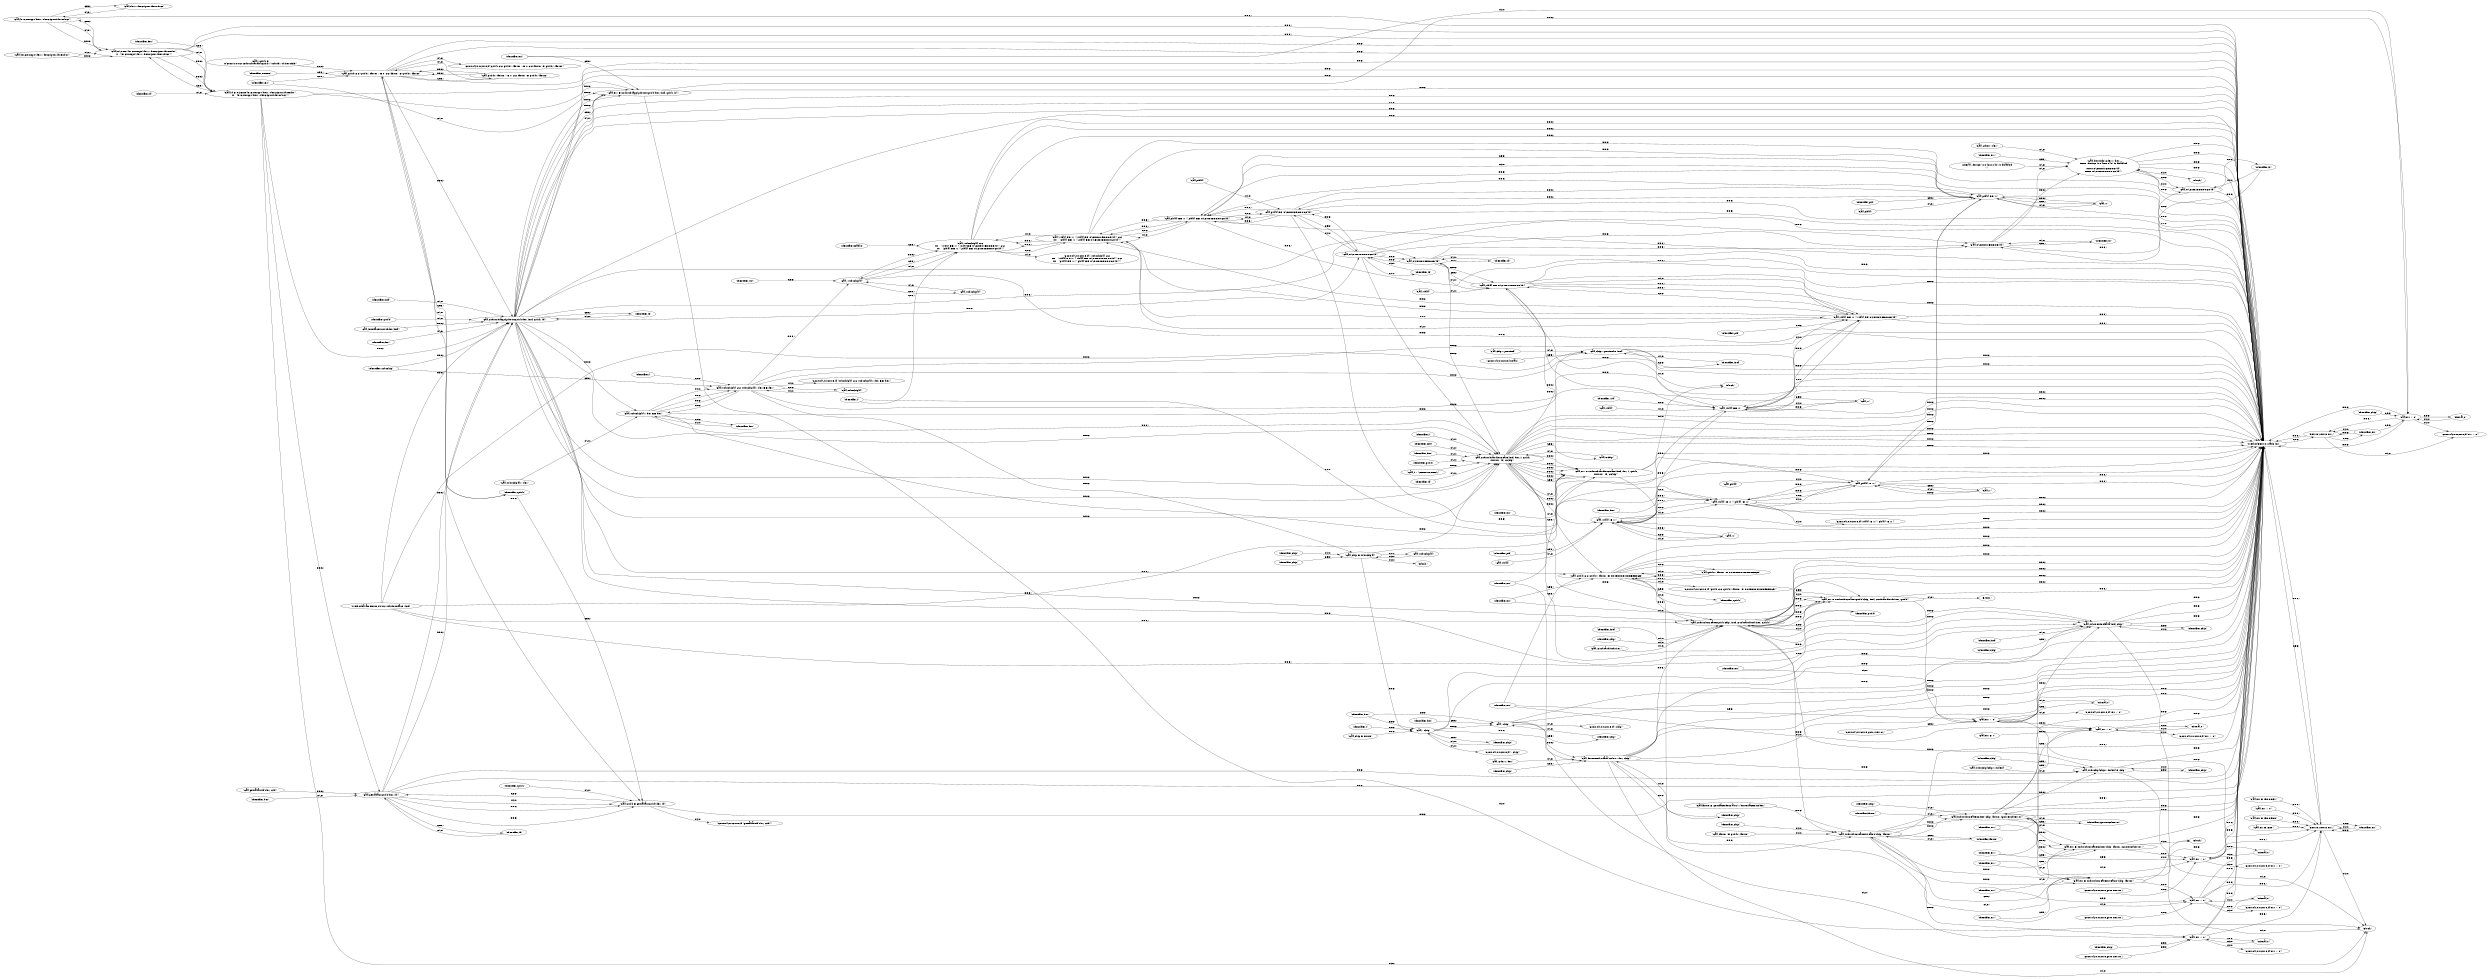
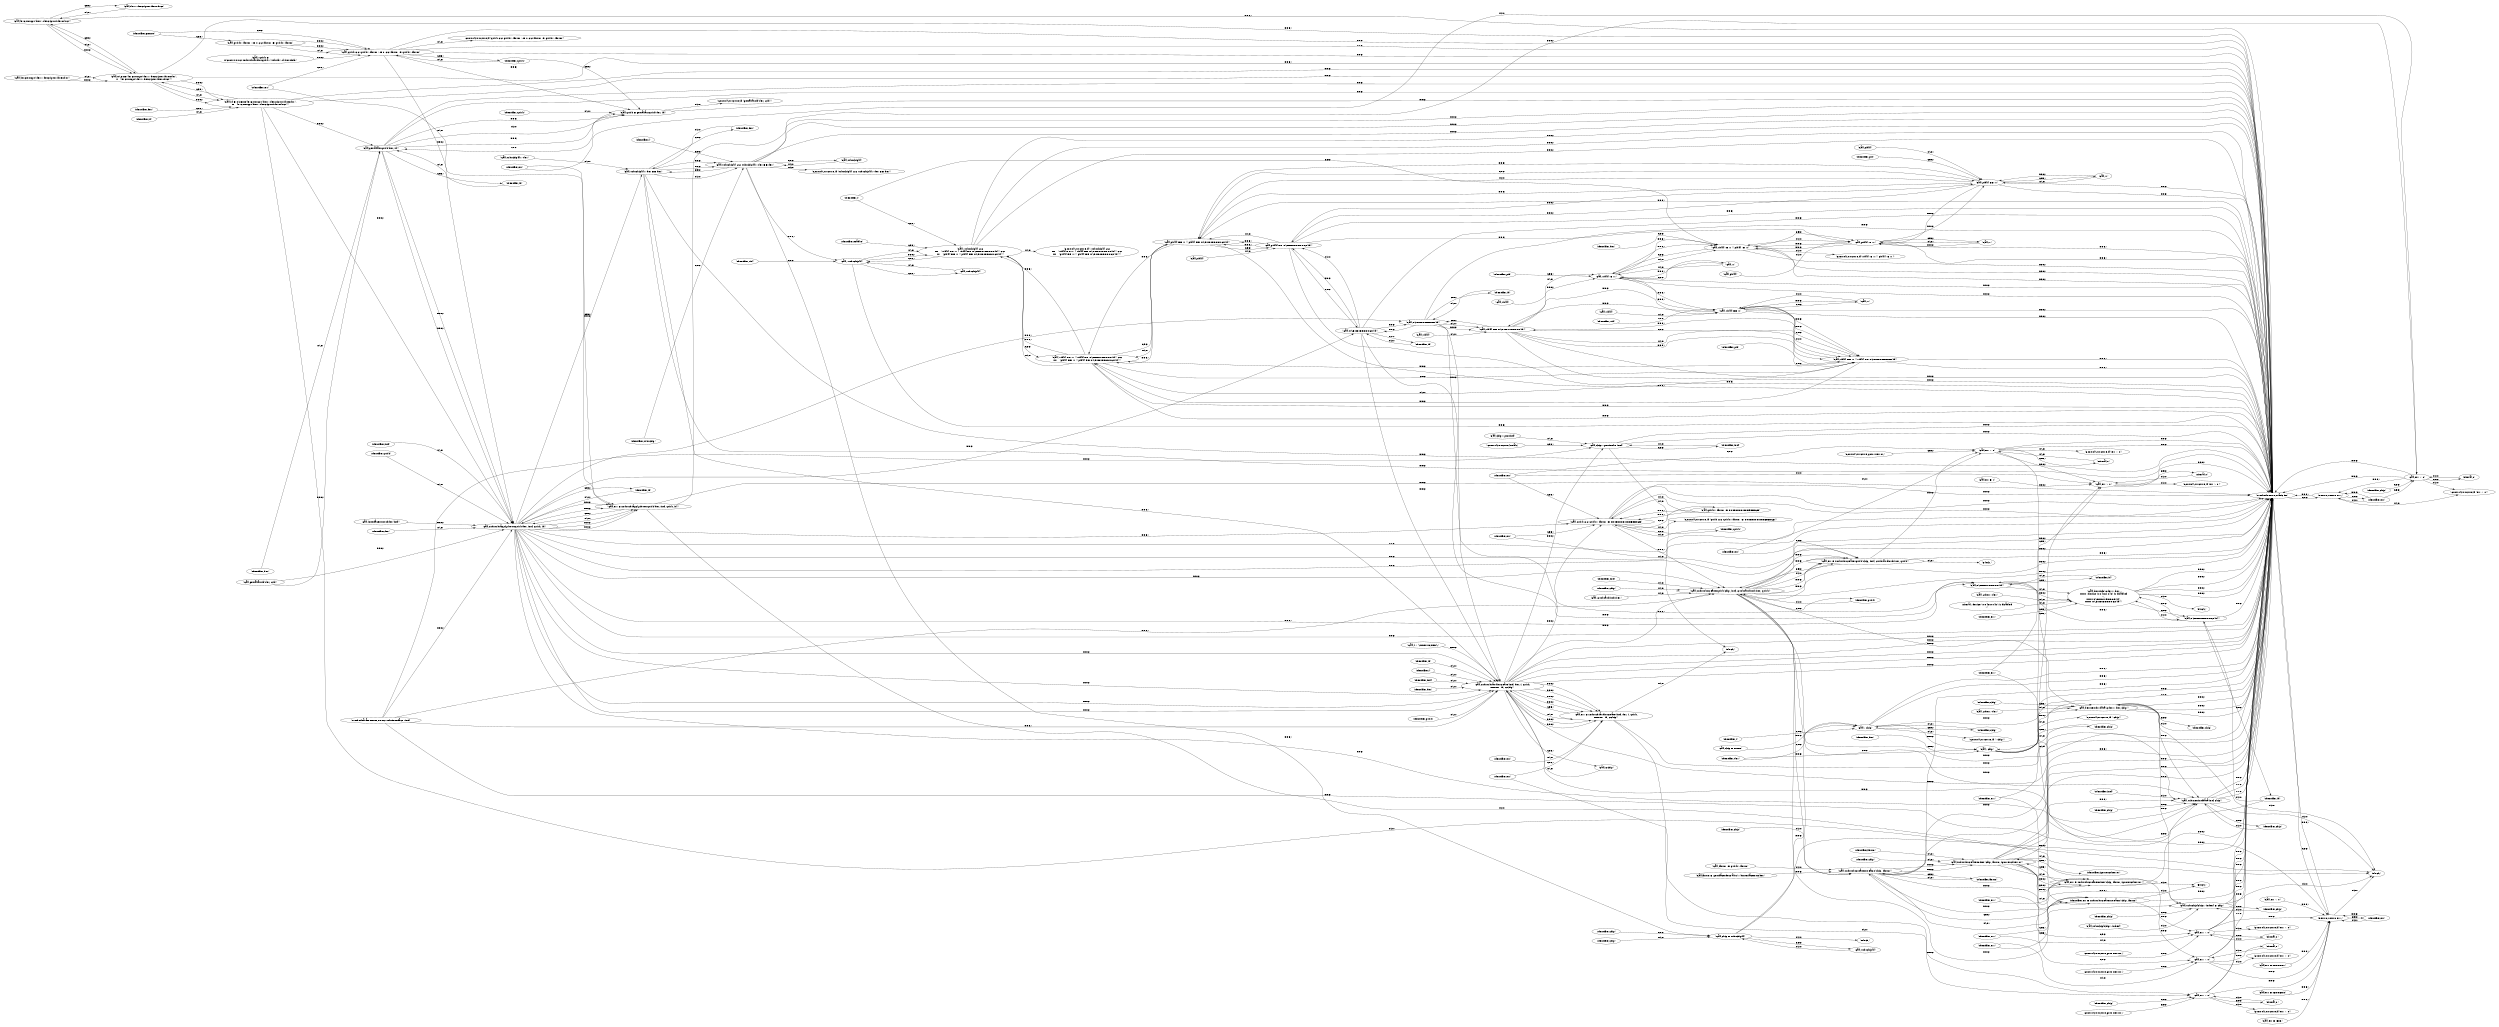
edge "(Call,quirk && quirk->ifnum >= 0 && ifnum != quirk->ifnum)" -> "(Call,quirk->ifnum >= 0 && ifnum != quirk->ifnum)": now "(Identifier,ENXIO)" -> "(Call,quirk->ifnum >= 0 && ifnum != quirk->ifnum)"
edge "(Identifier,usb_chip)" -> "(Call,snd_usb_apply_boot_quirk(dev, intf, quirk, id))": now "(Call,get_alias_id(dev, &id))" -> "(Call,snd_usb_apply_boot_quirk(dev, intf, quirk, id))"
edge "(Call,dev_set_drvdata(&dev->dev, chip))" -> "(Call,snd_usb_create_streams(chip, ifnum))": reversed
node "(Call,err = snd_usb_create_streams(chip, ifnum))": label "(Call,err = snd_usb_create_streams(chip, ifnum))" -> "(Identifier,err = snd_usb_create_streams(chip, ifnum))"
